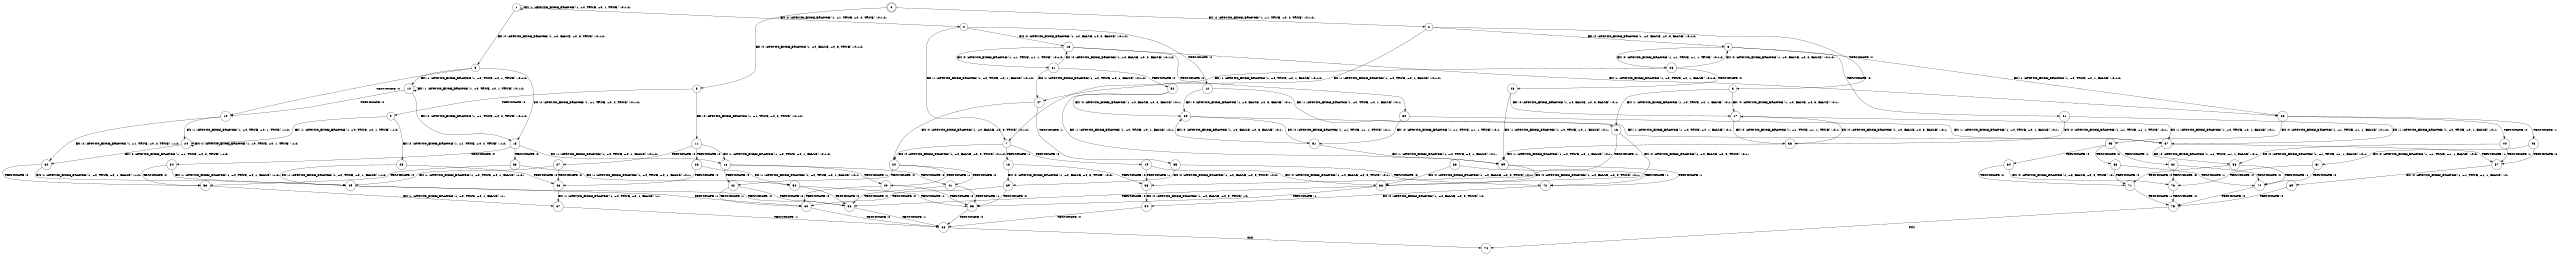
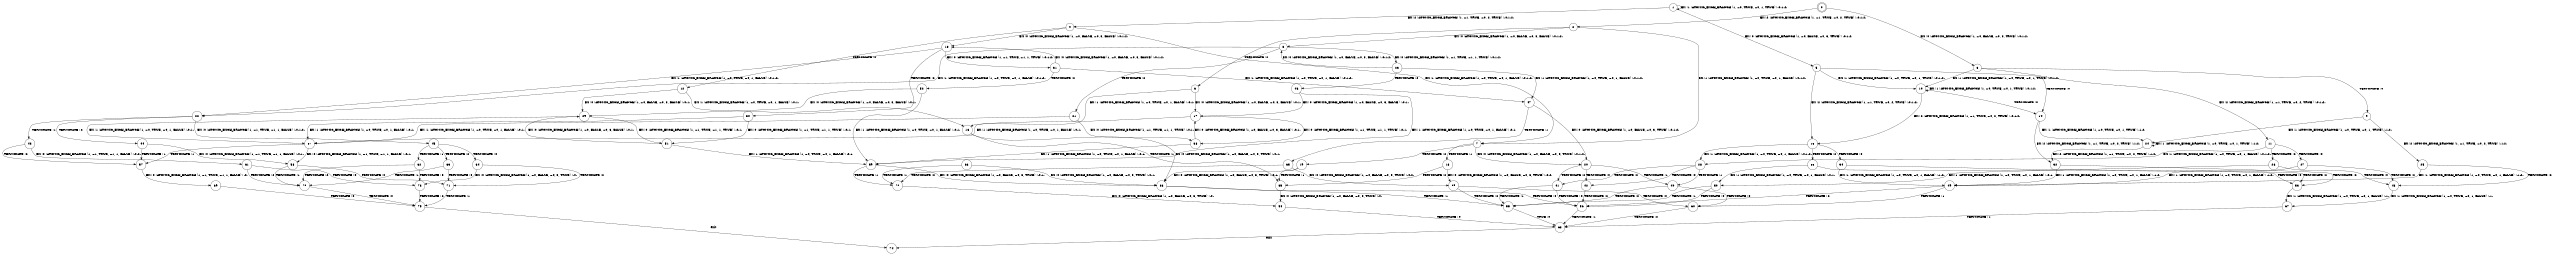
edge "3" -> "10": added, label "EX !1 !ATOMIC_EXCH_BRANCH (1, +0, TRUE, +0, 1, TRUE) !:0:1:2:"
edge "42" -> "60": removed, label "TERMINATE !1"
edge "55" -> "68": label "TERMINATE !0" -> "TRUE !0"
